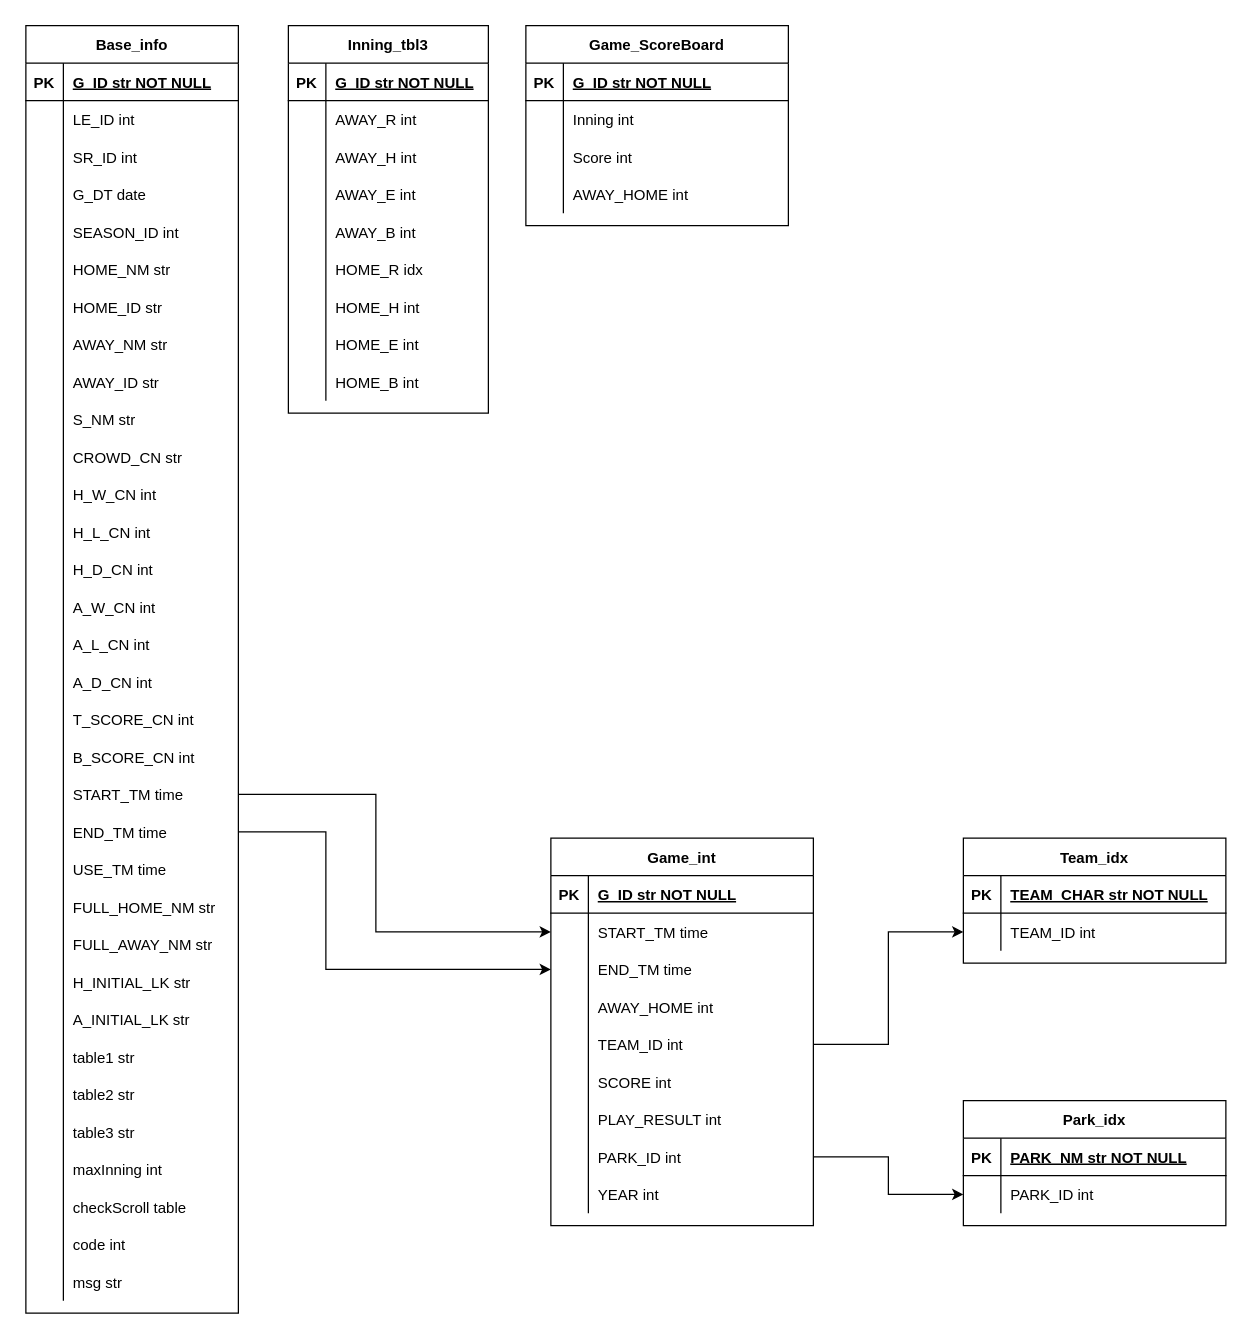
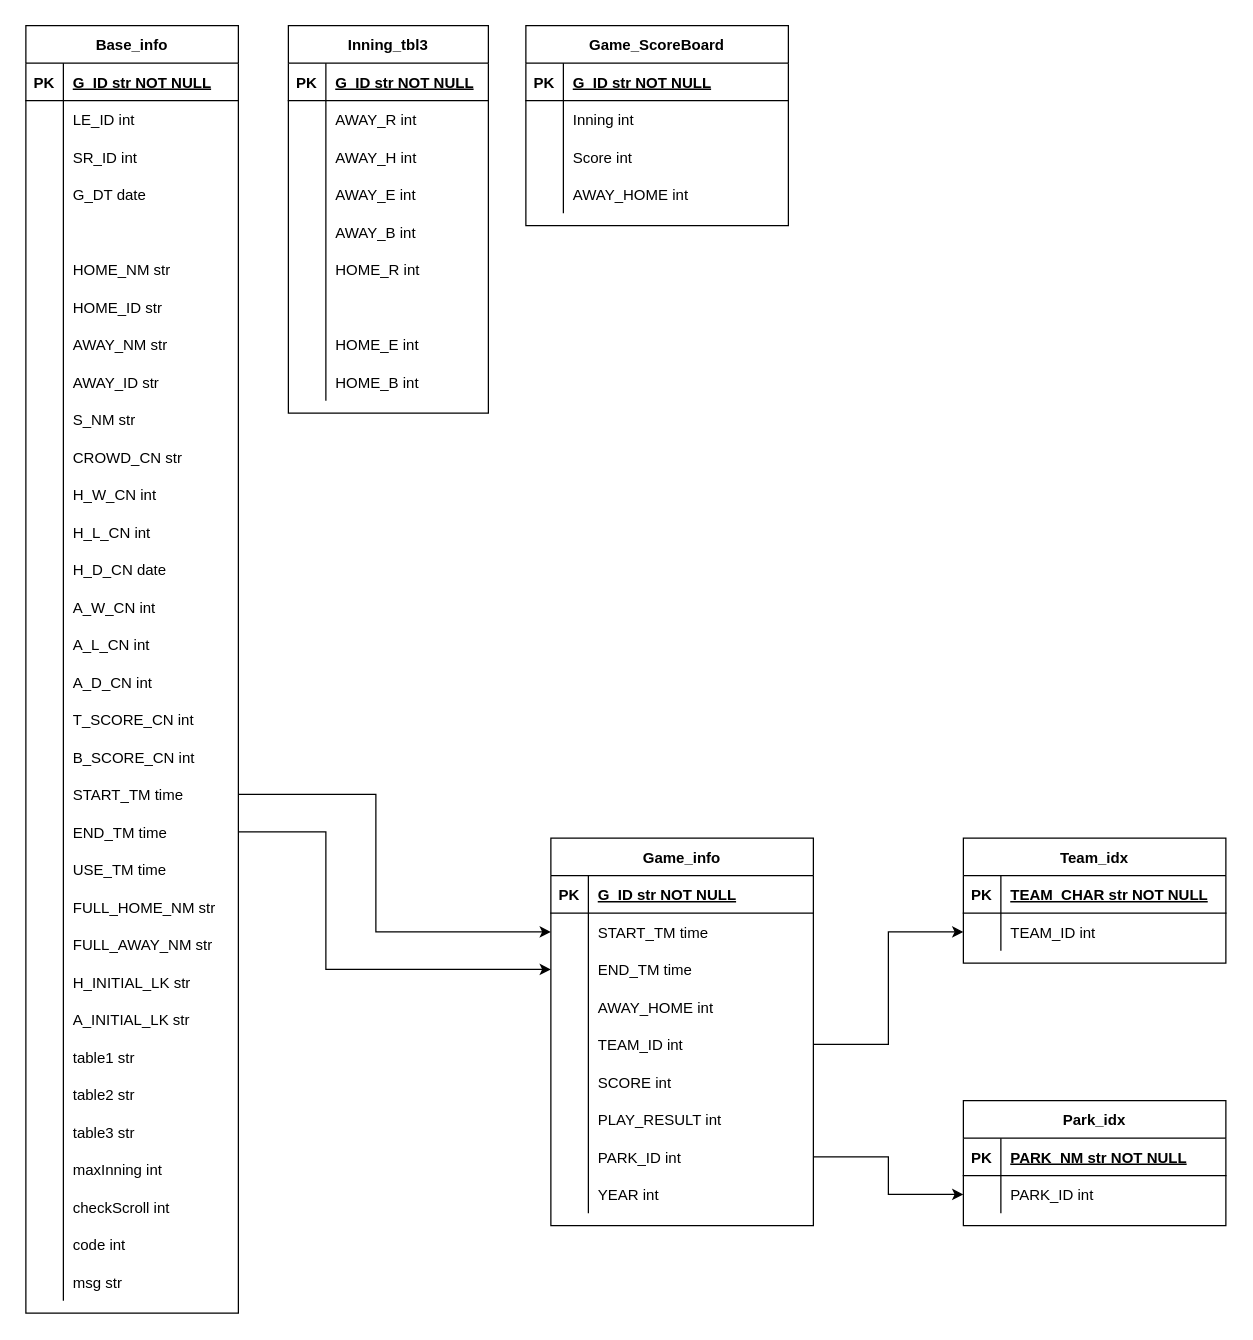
node "SEASON_ID int": removed
node "HOME_R idx": label "HOME_R idx" -> "HOME_R int"
node "HOME_H int": removed
node "H_D_CN int": label "H_D_CN int" -> "H_D_CN date"
node "Game_int": label "Game_int" -> "Game_info"
node "checkScroll table": label "checkScroll table" -> "checkScroll int"
